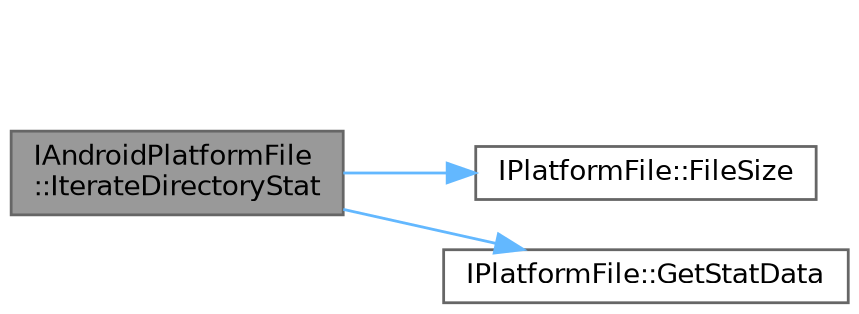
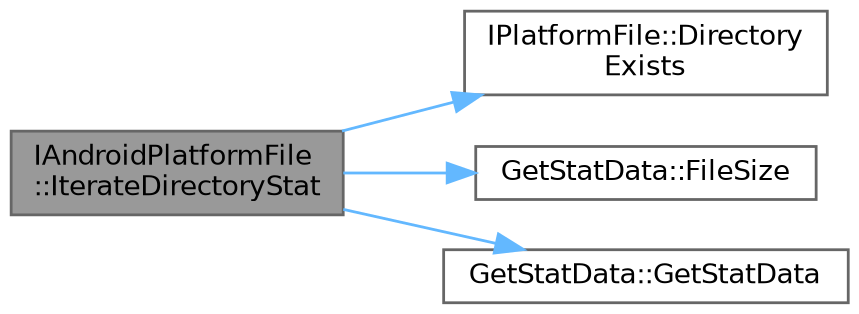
node "IPlatformFile::Directory Exists": added
node "IPlatformFile::FileSize": label "IPlatformFile::FileSize" -> "GetStatData::FileSize"
node "IPlatformFile::GetStatData": label "IPlatformFile::GetStatData" -> "GetStatData::GetStatData"
